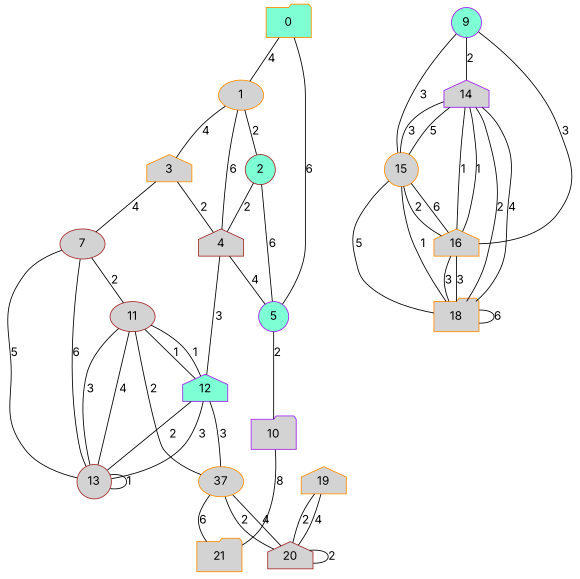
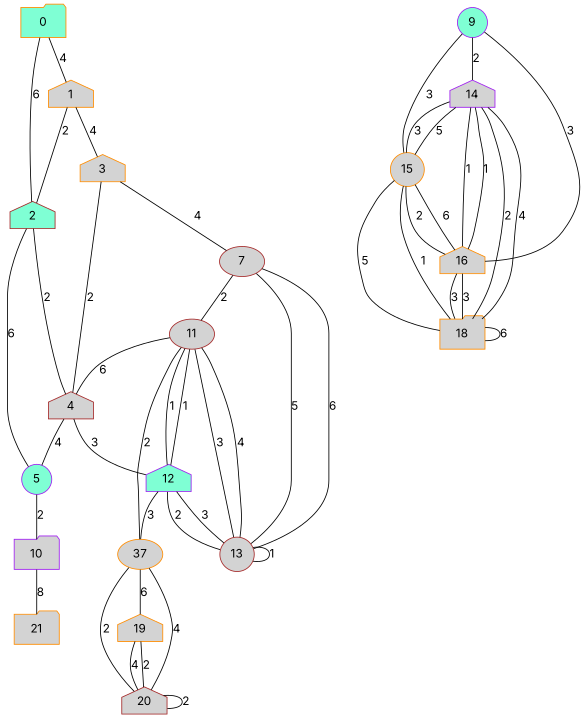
node "1": shape ellipse -> house
edge "1" -- "4": now "11" -- "4"
node "2": shape circle -> house
edge "0" -- "5": now "0" -- "2"
edge "37" -- "21": now "37" -- "19"
